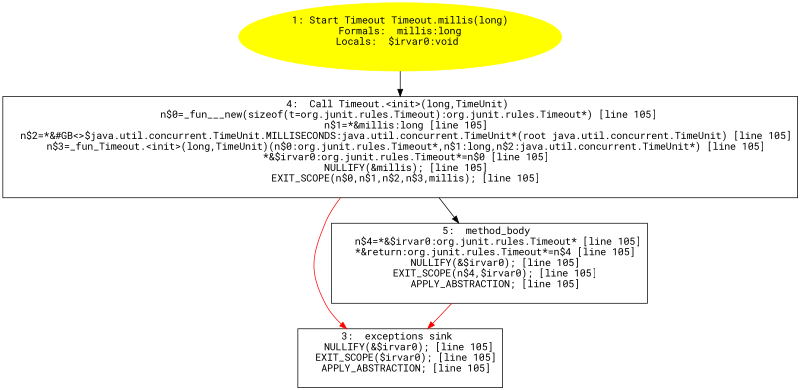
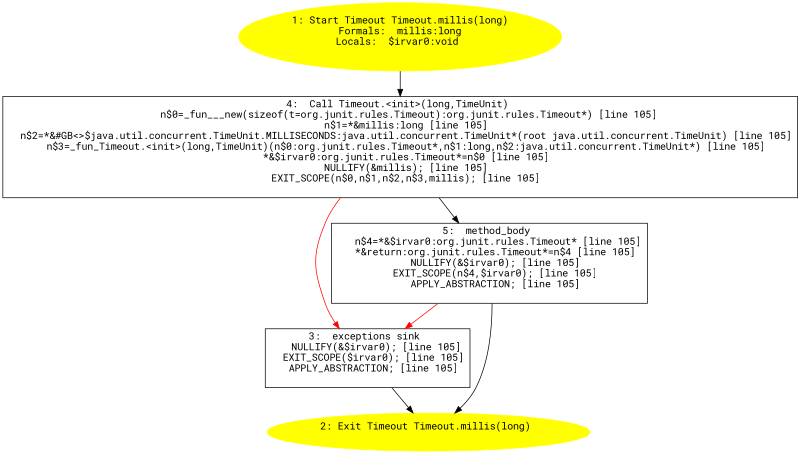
node "2: Exit Timeout Timeout.millis(long)": added
